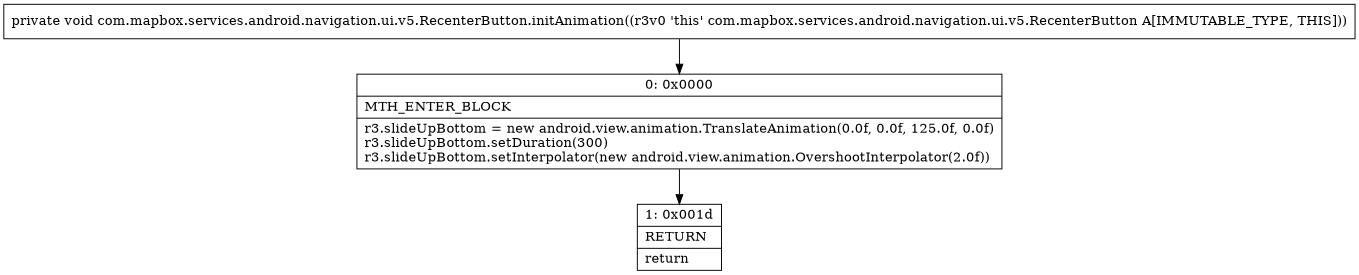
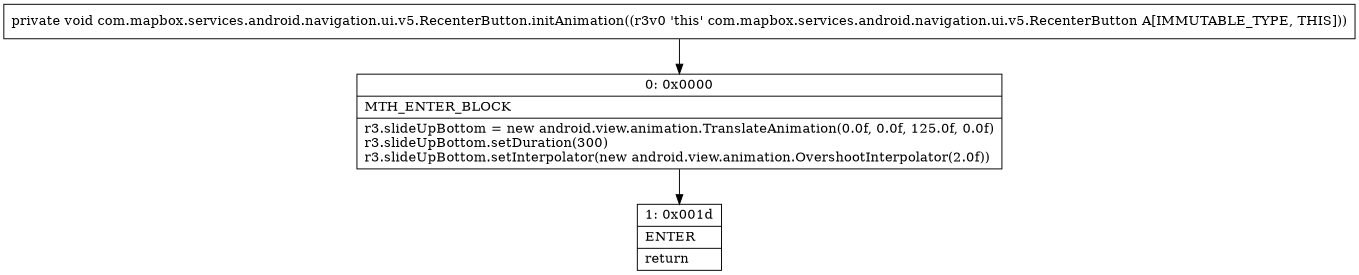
node "1: 0x001d": text "RETURN" -> "ENTER"
